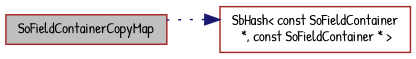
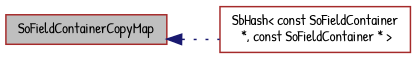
edge "SoFieldContainerCopyMap" -> "SbHash< const SoFieldContainer *, const SoFieldContainer * >": reversed
